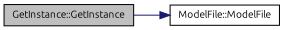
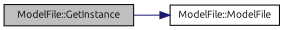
node "GetInstance::GetInstance": label "GetInstance::GetInstance" -> "ModelFile::GetInstance"
